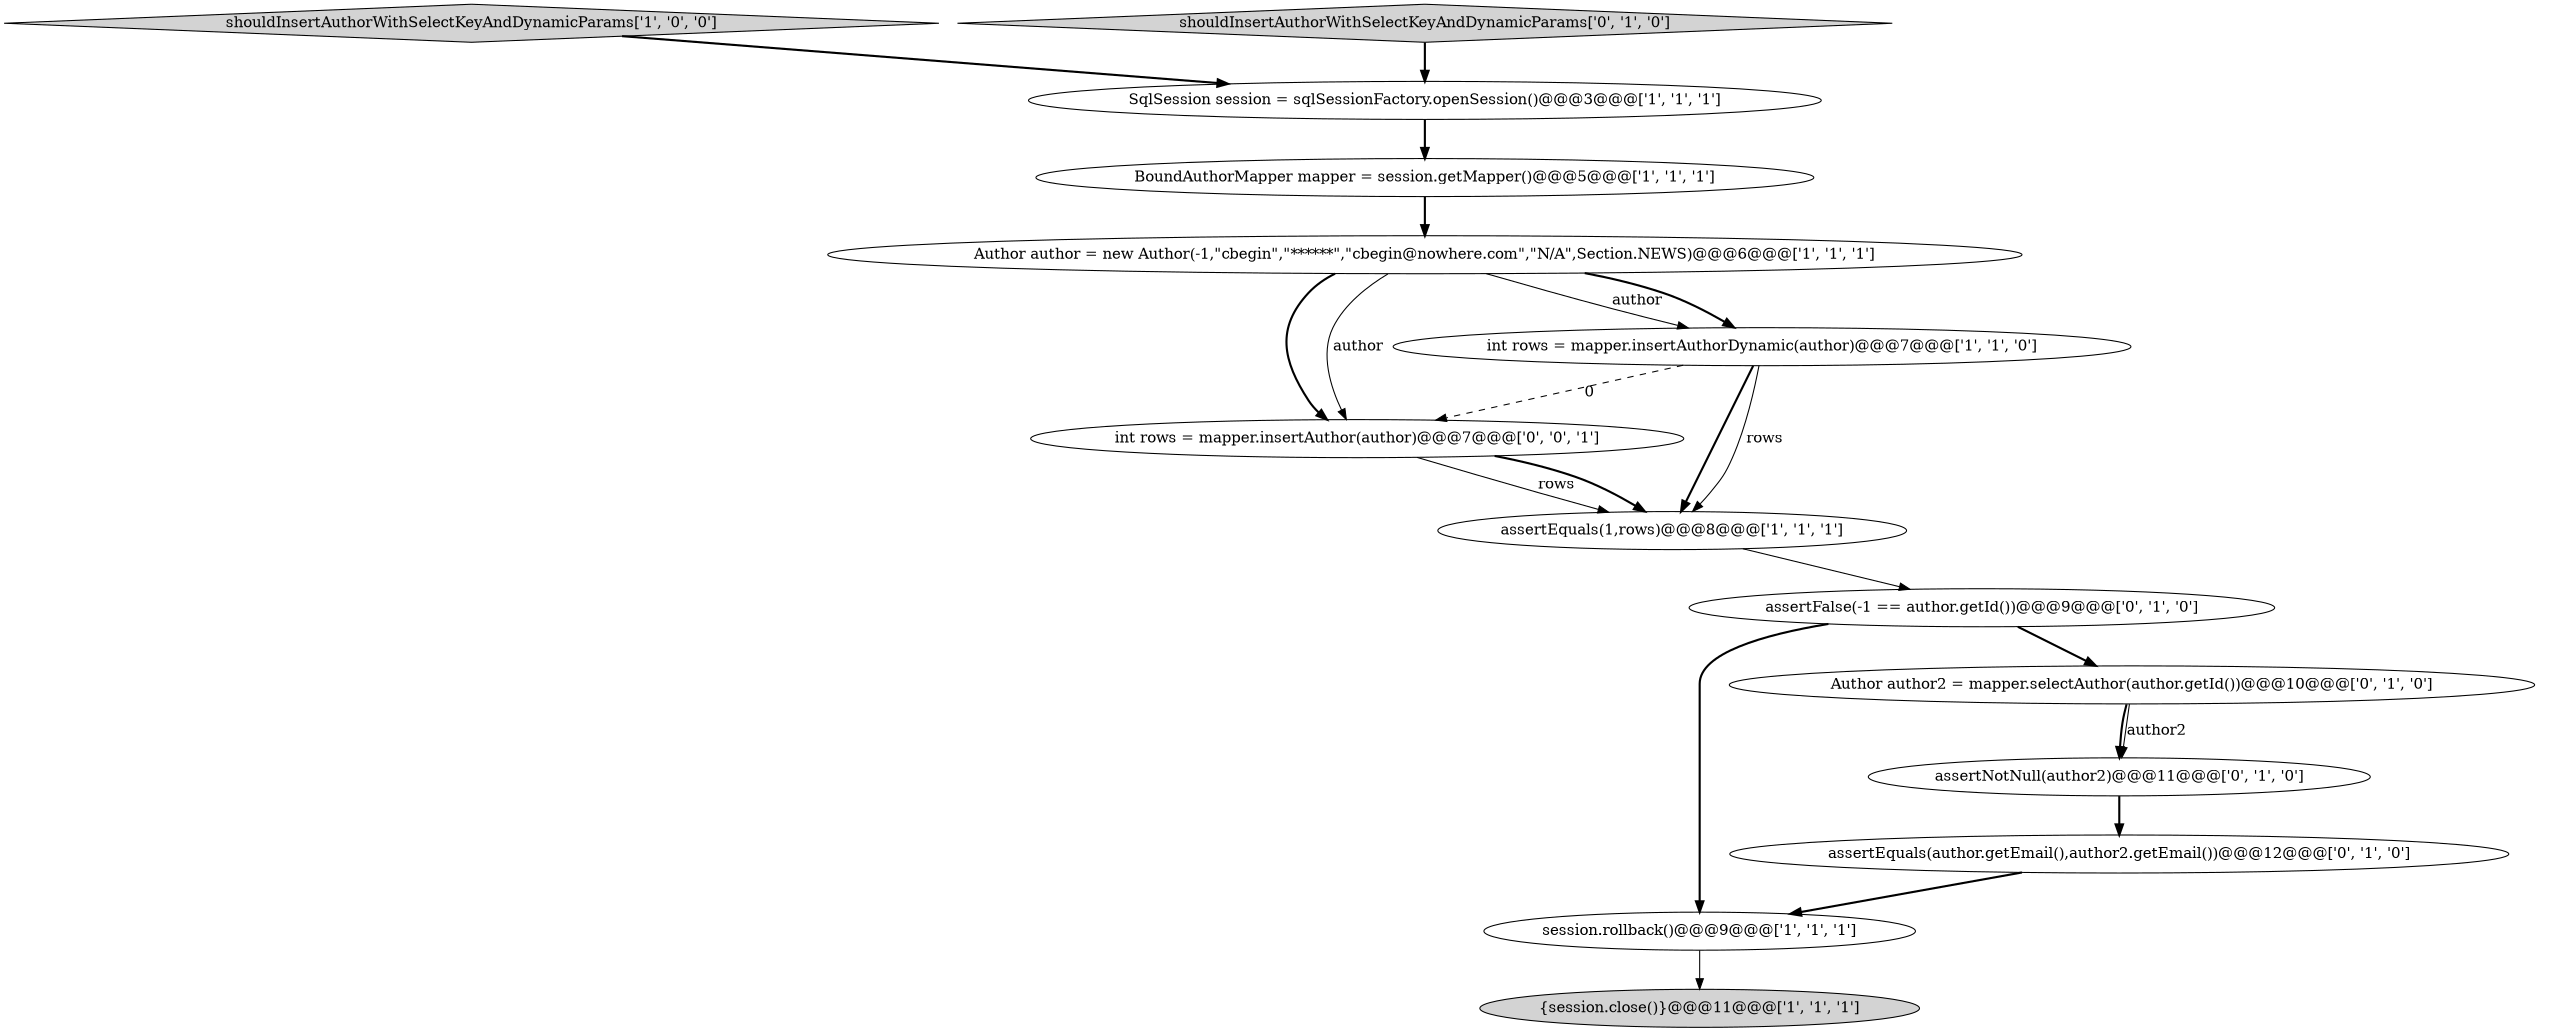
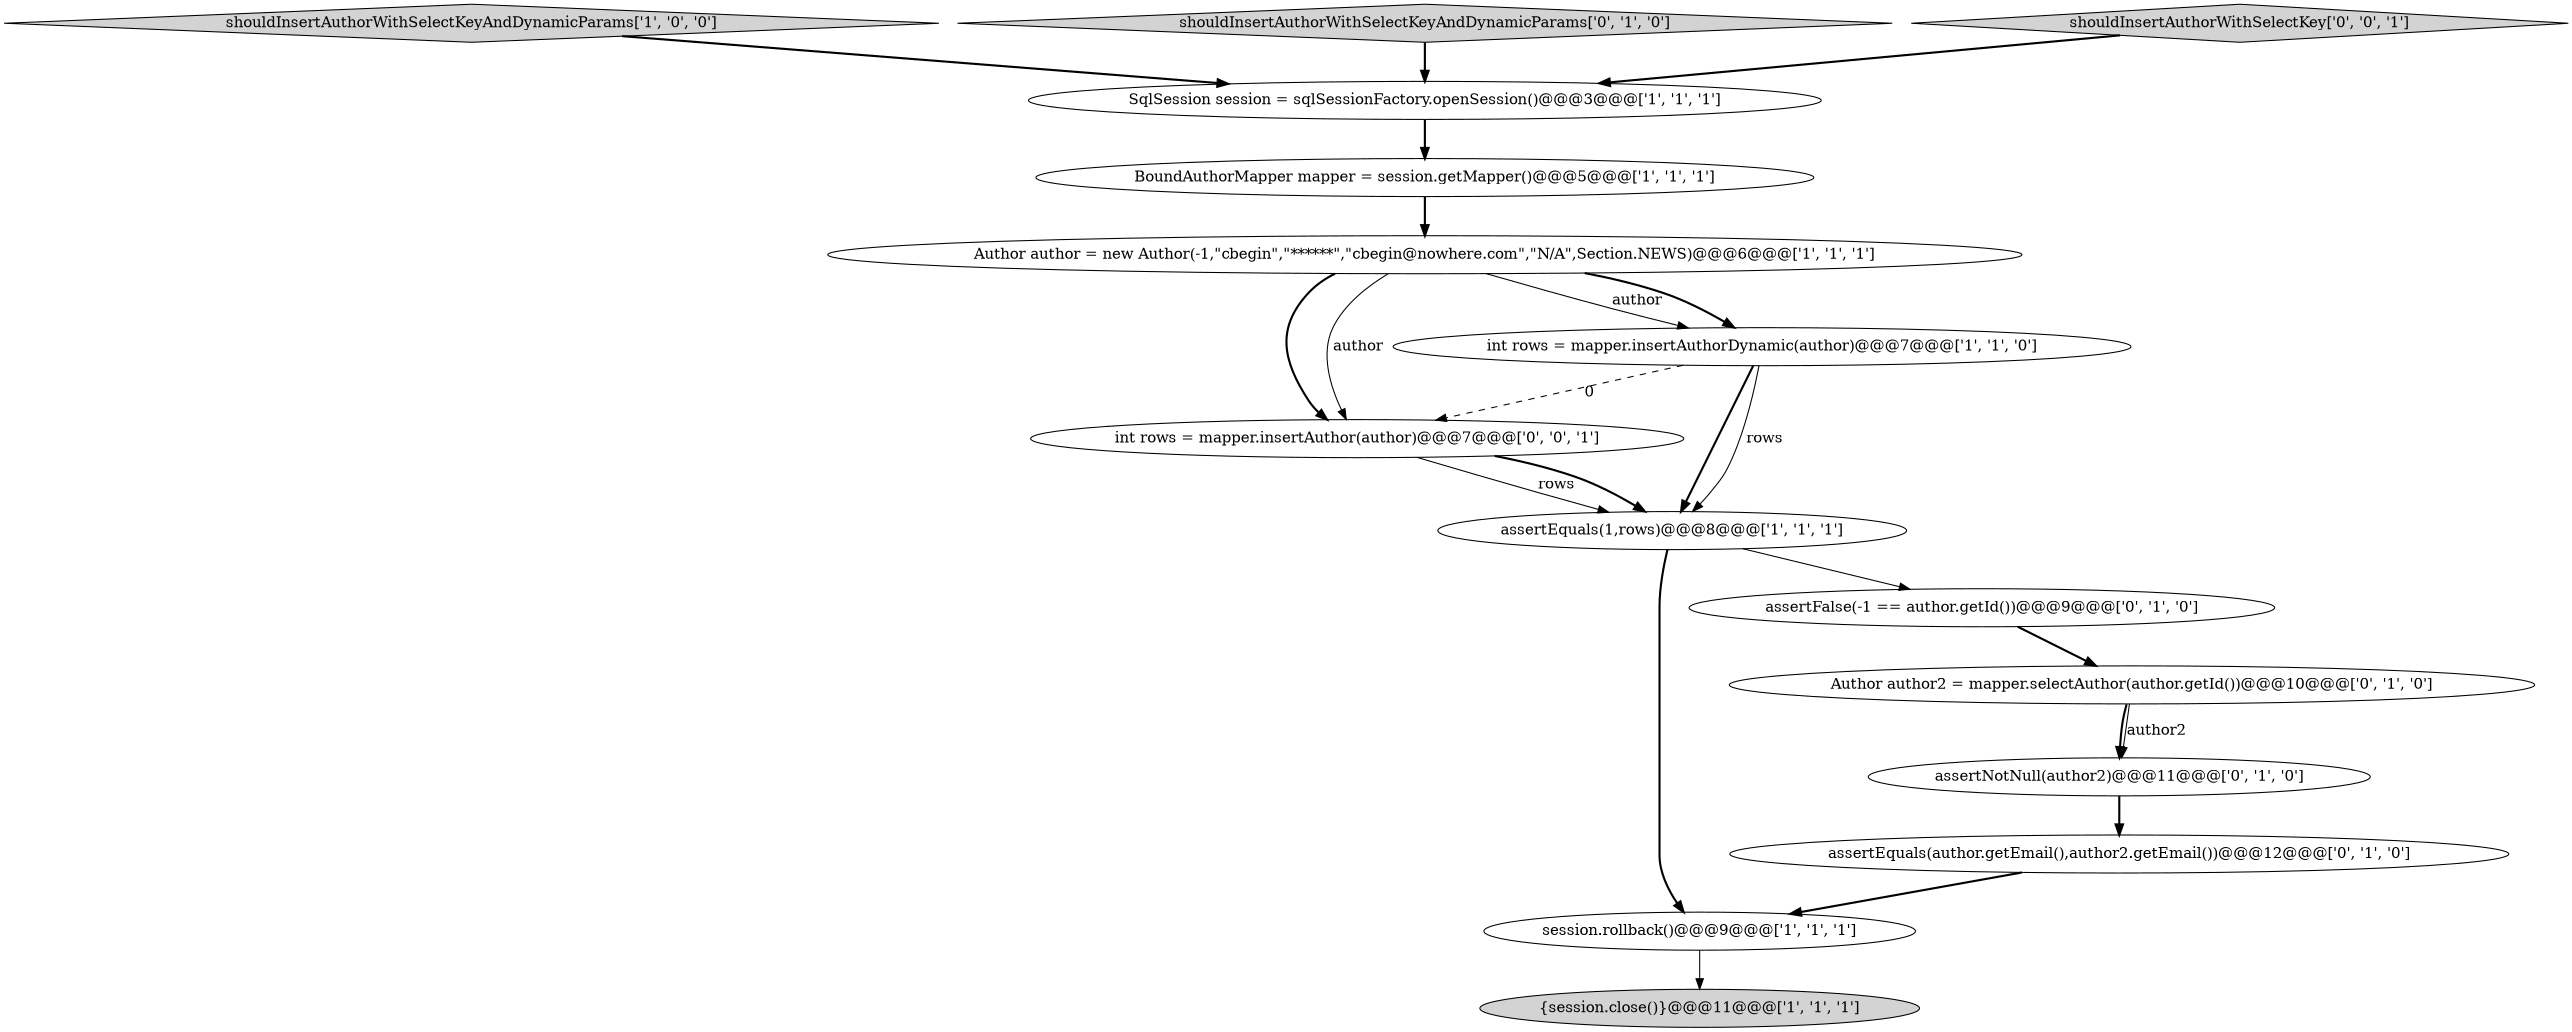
node "shouldInsertAuthorWithSelectKey['0', '0', '1']": added
edge "assertFalse(-1 == author.getId())@@@9@@@['0', '1', '0']" -> "session.rollback()@@@9@@@['1', '1', '1']": now "assertEquals(1,rows)@@@8@@@['1', '1', '1']" -> "session.rollback()@@@9@@@['1', '1', '1']"
